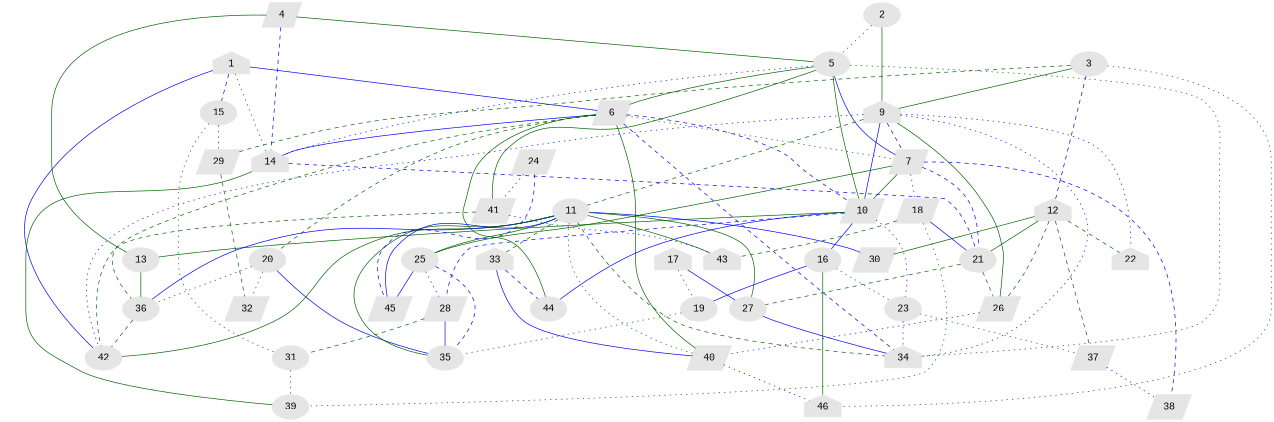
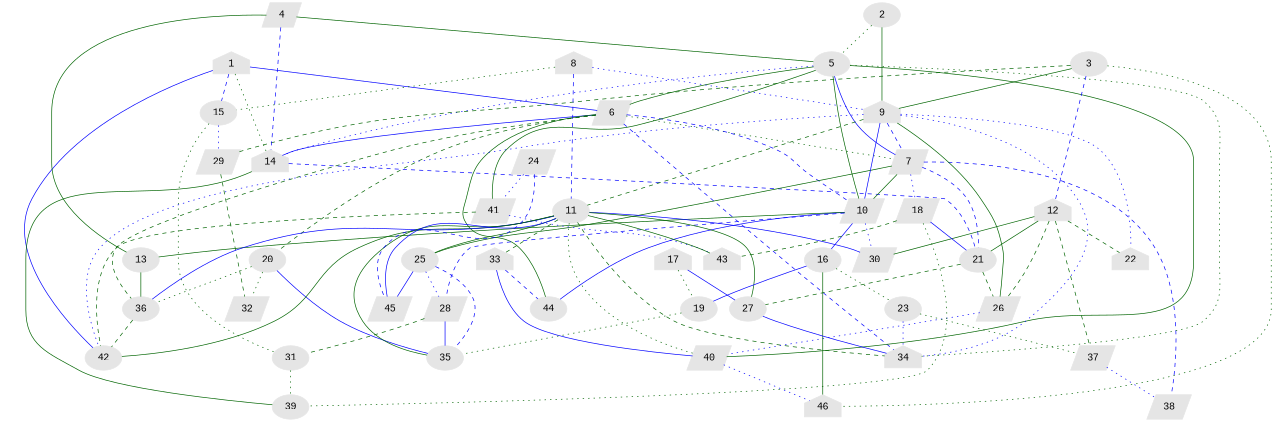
node "8": added
edge "6" -- "40": now "5" -- "40"
edge "10" -- "23": now "10" -- "30"
